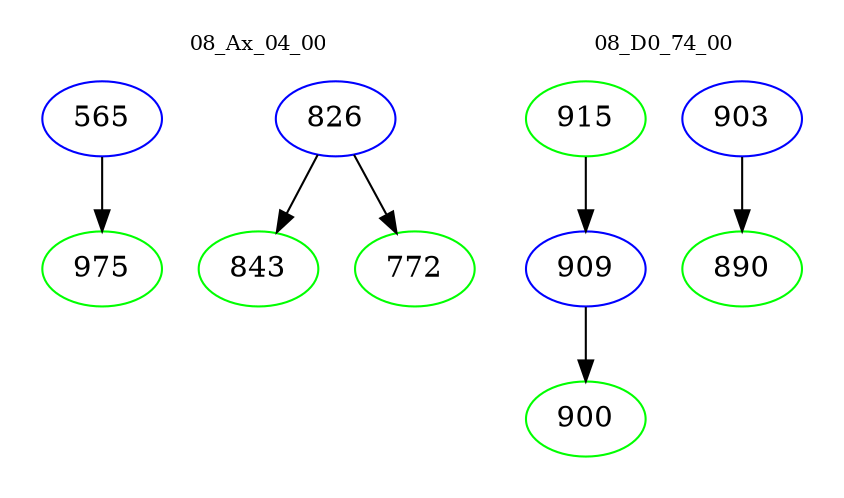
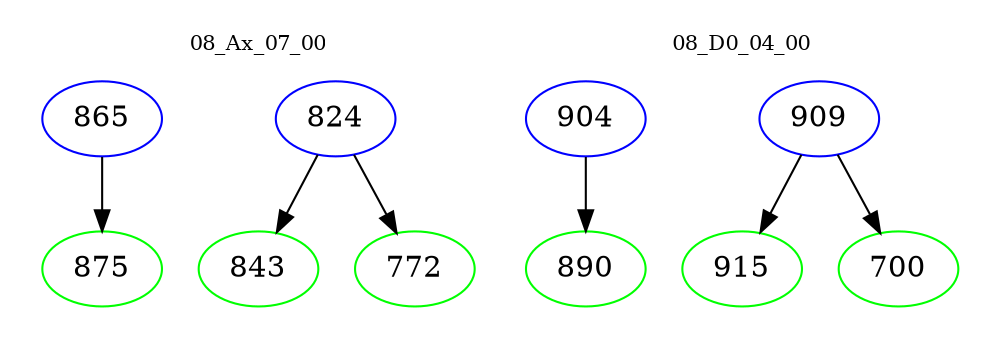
cluster "08_Ax_04_00": label "08_Ax_04_00" -> "08_Ax_07_00"
cluster "08_D0_74_00": label "08_D0_74_00" -> "08_D0_04_00"
node "565": label "565" -> "865"
node "826": label "826" -> "824"
node "903": label "903" -> "904"
edge "915" -> "909": reversed
node "975": label "975" -> "875"
node "900": label "900" -> "700"
